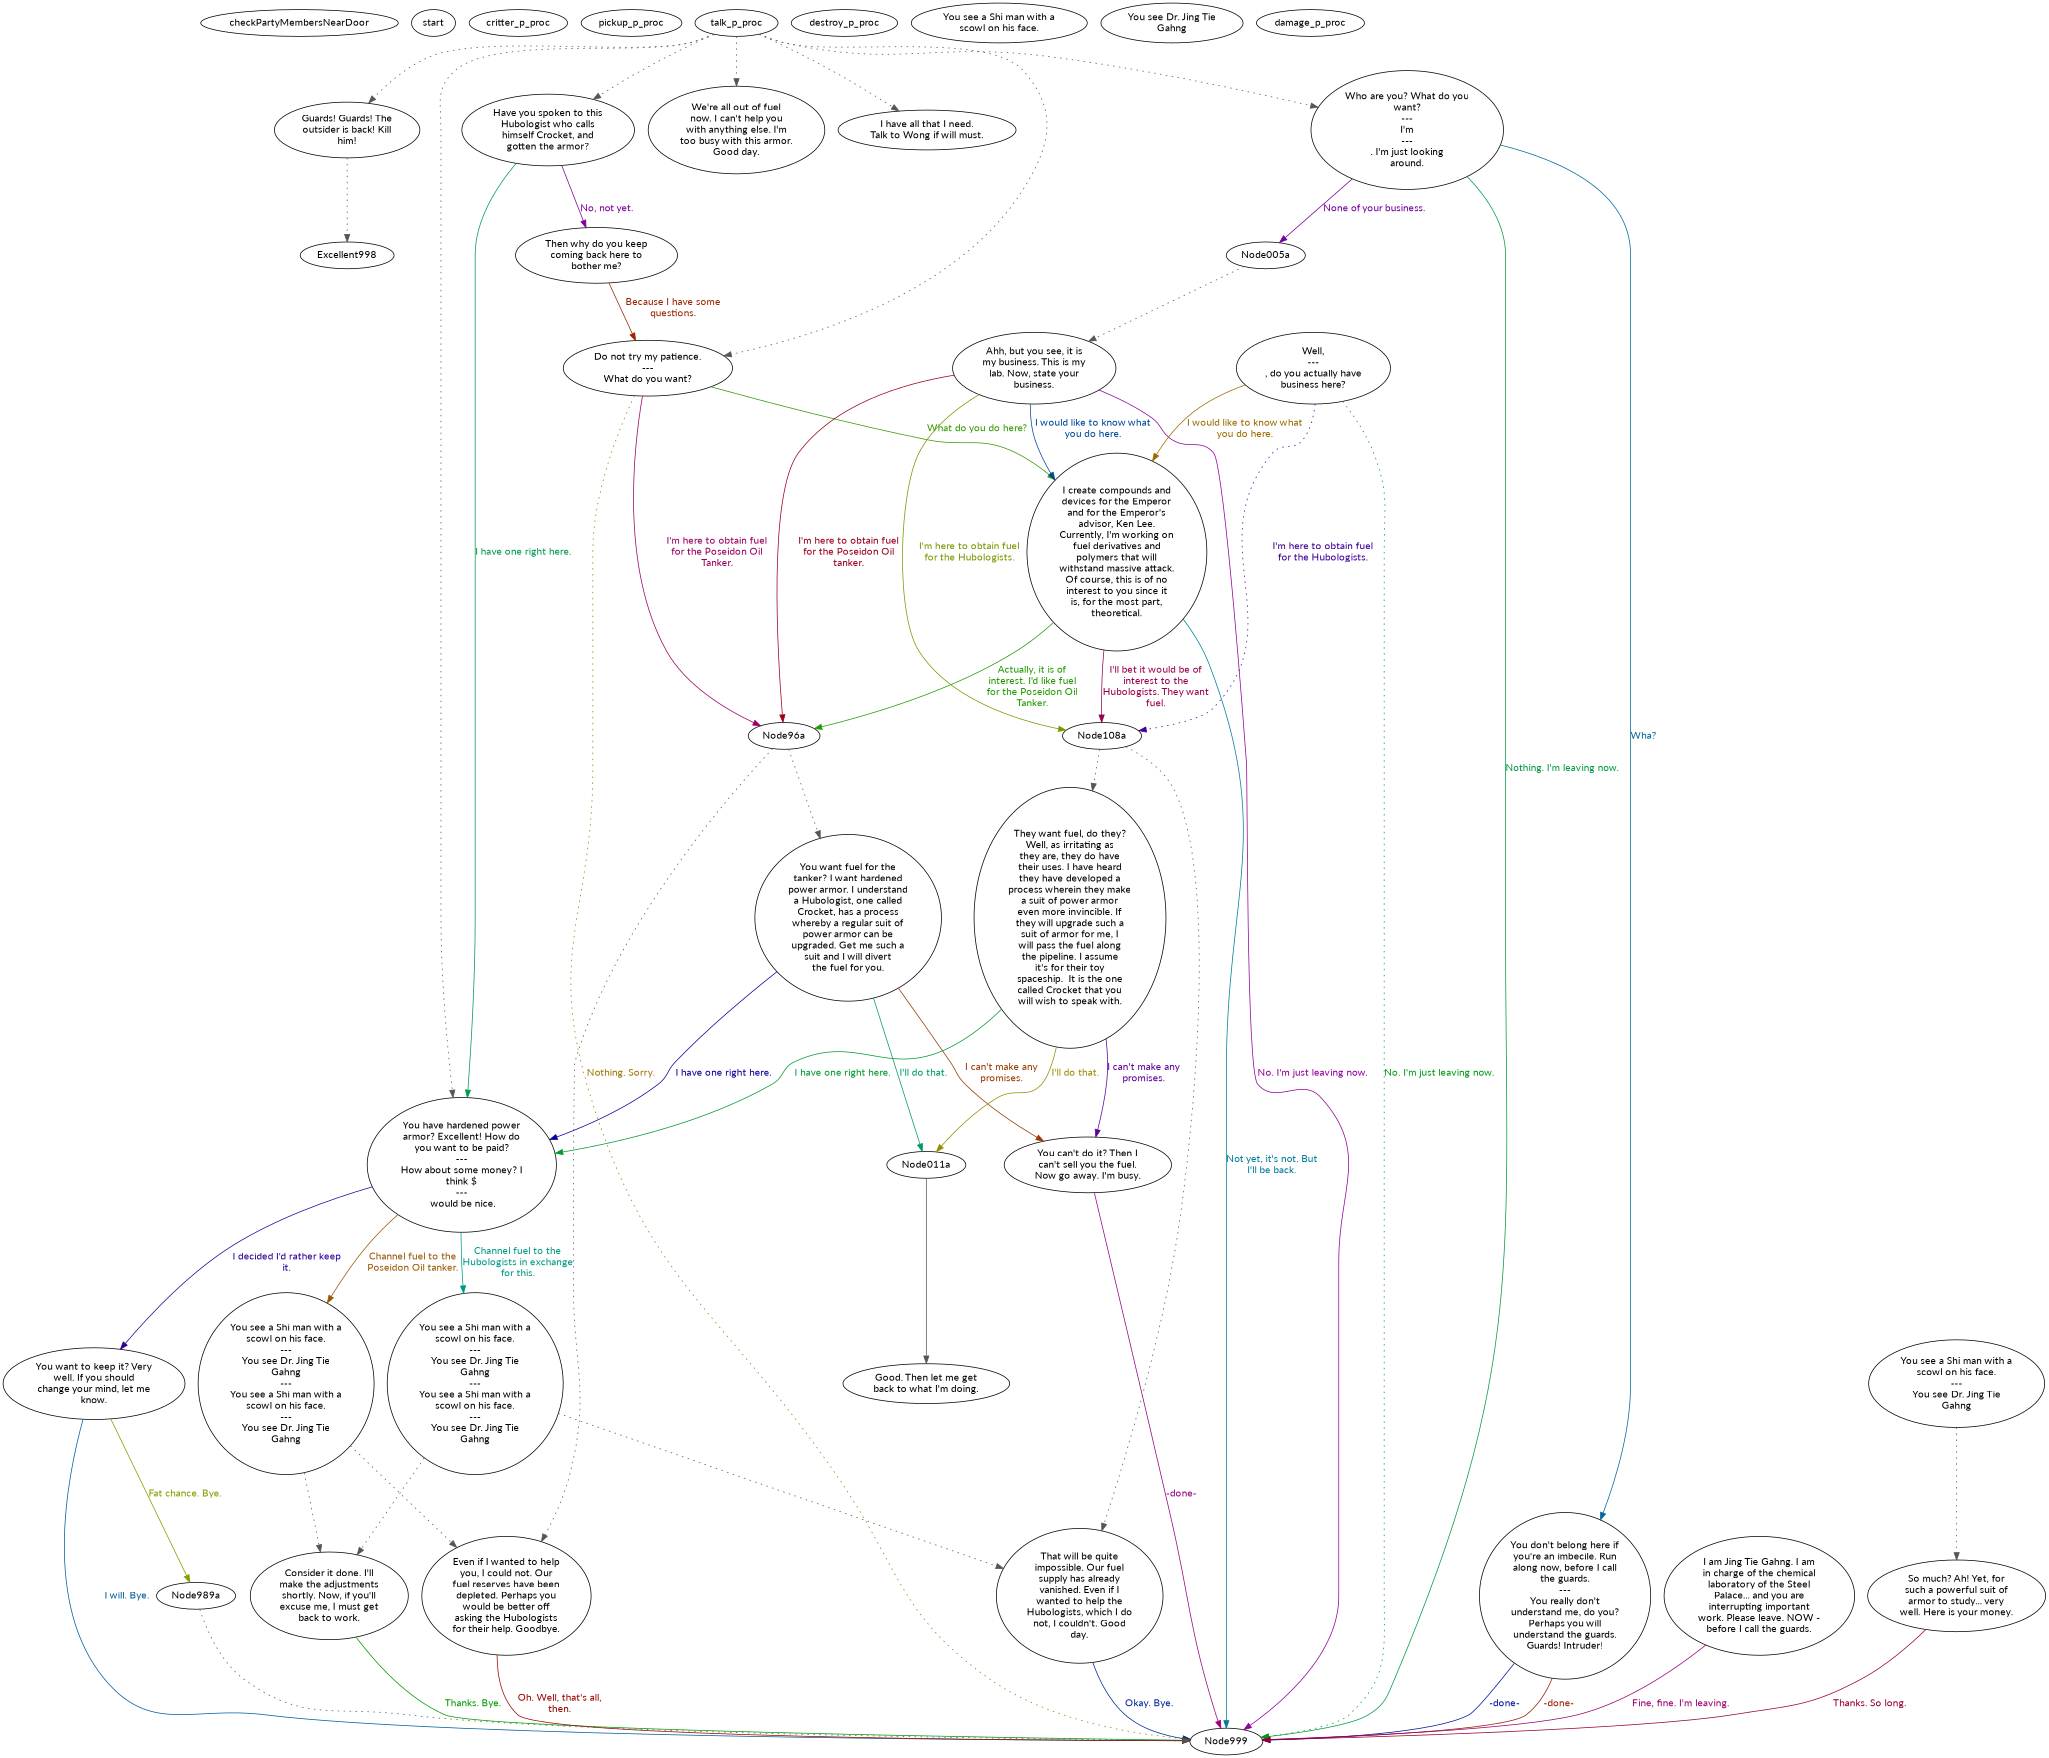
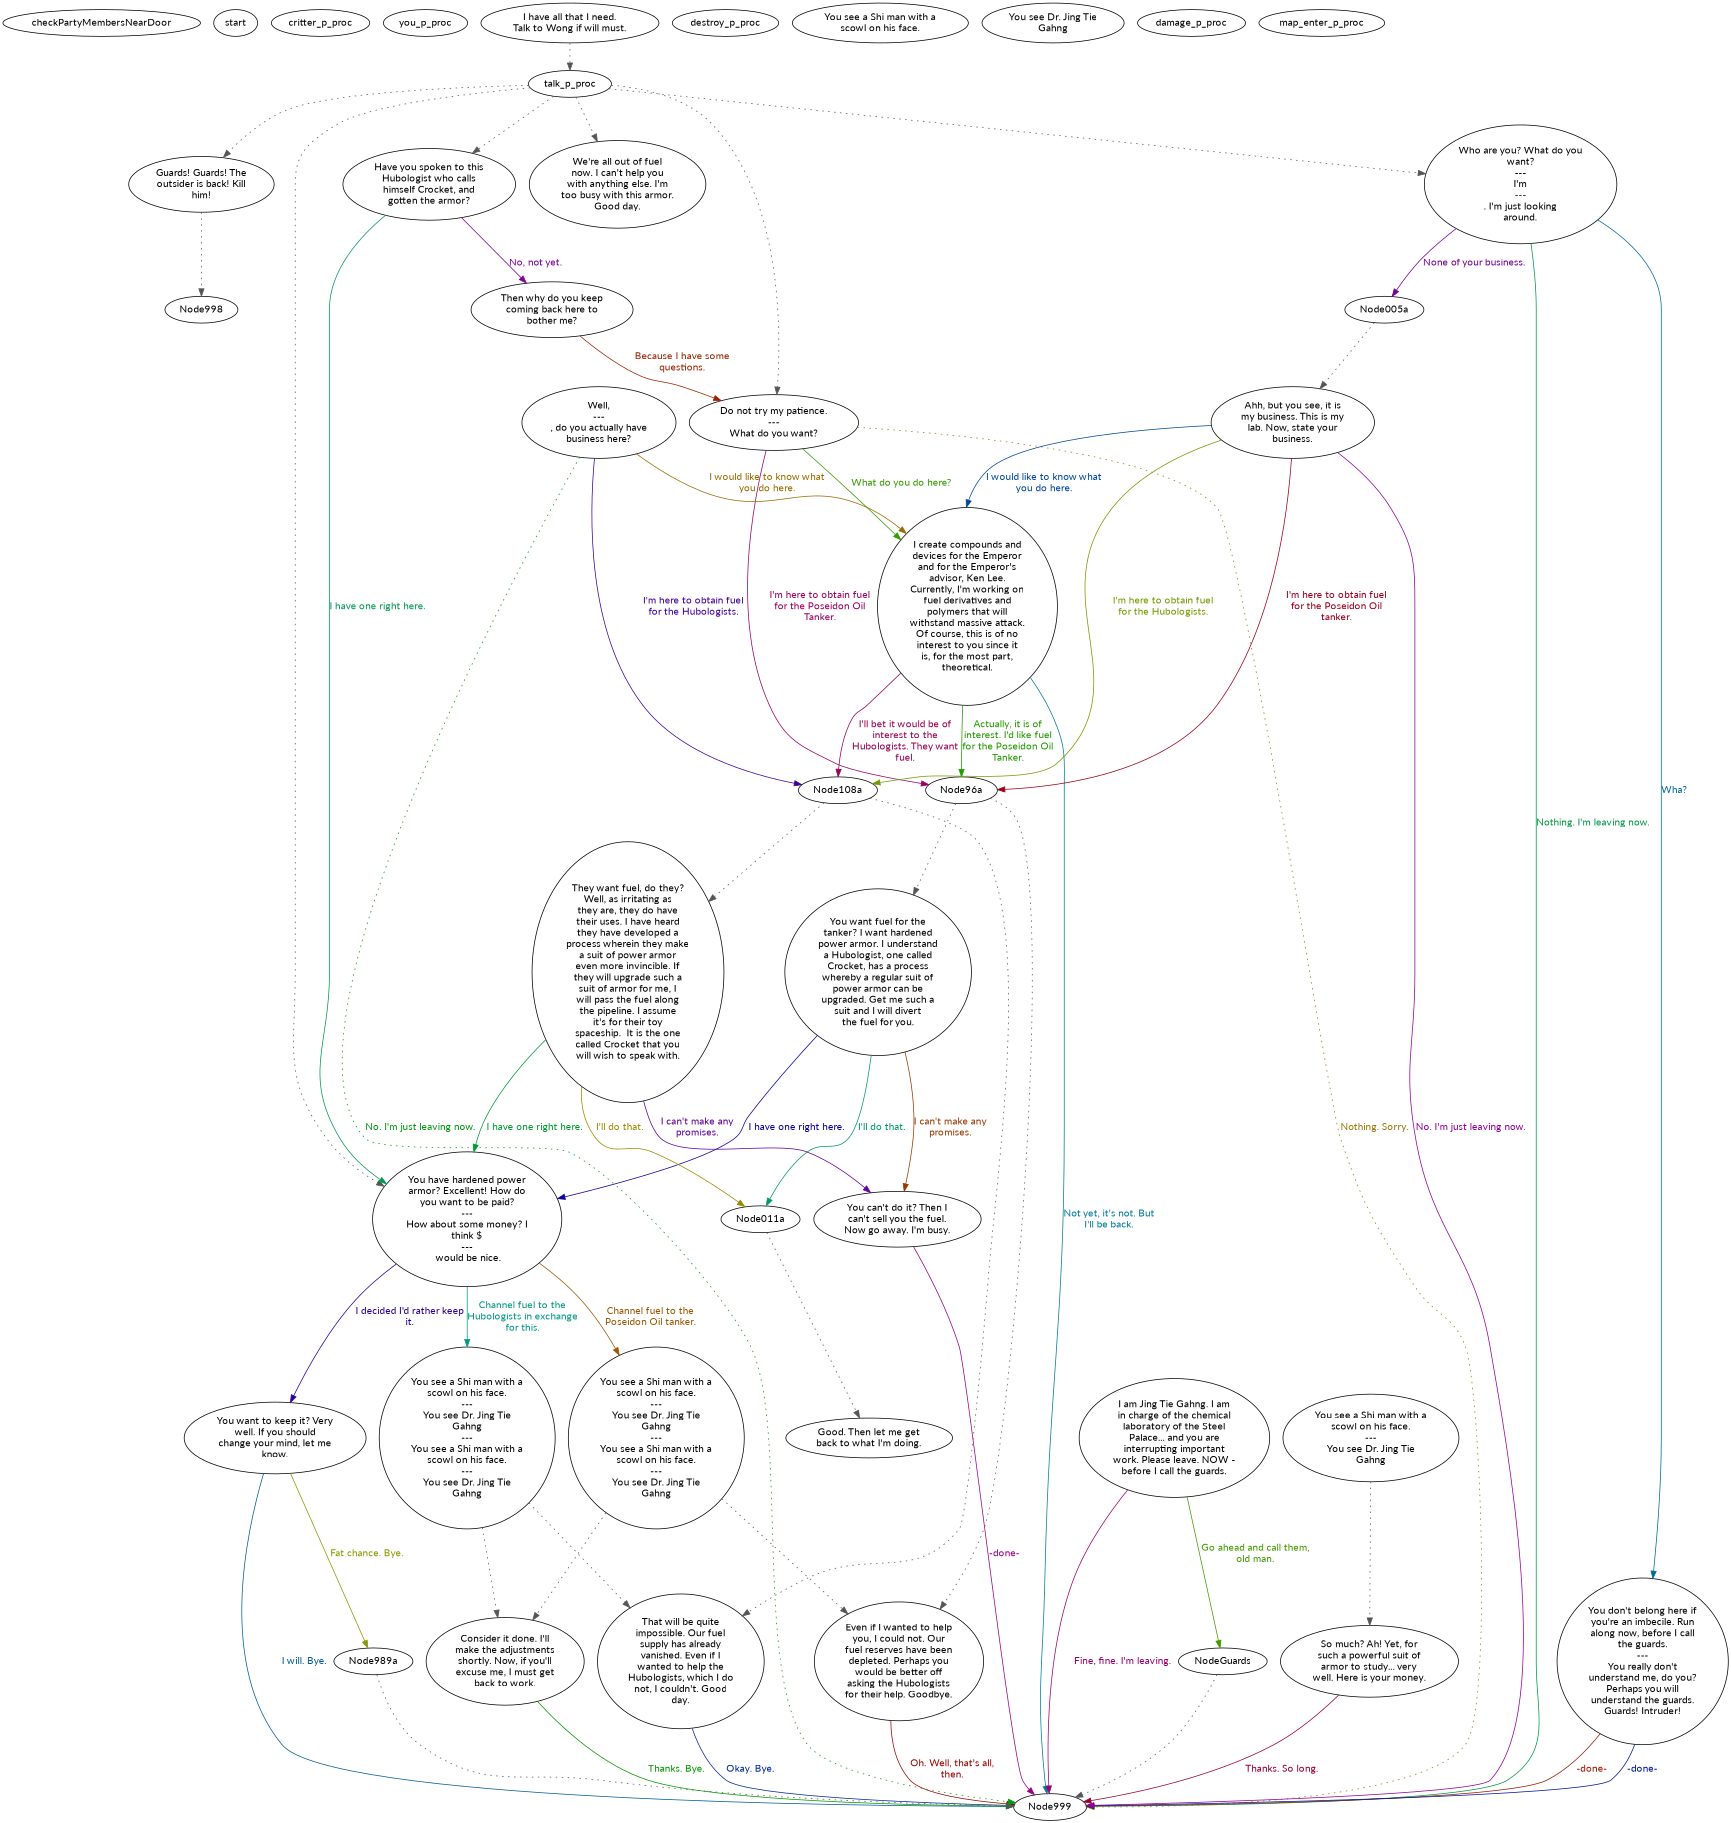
node "pickup_p_proc": label "pickup_p_proc" -> "you_p_proc"
node "map_enter_p_proc": added
edge "talk_p_proc" -> "I have all that I need. Talk to Wong if will must.": reversed
node "Excellent998": label "Excellent998" -> "Node998"
edge "Well, --- , do you actually have business here?" -> "Node108a": style dotted -> solid
edge "Node011a" -> "Good. Then let me get back to what I'm doing.": style solid -> dotted
node "NodeGuards": added
